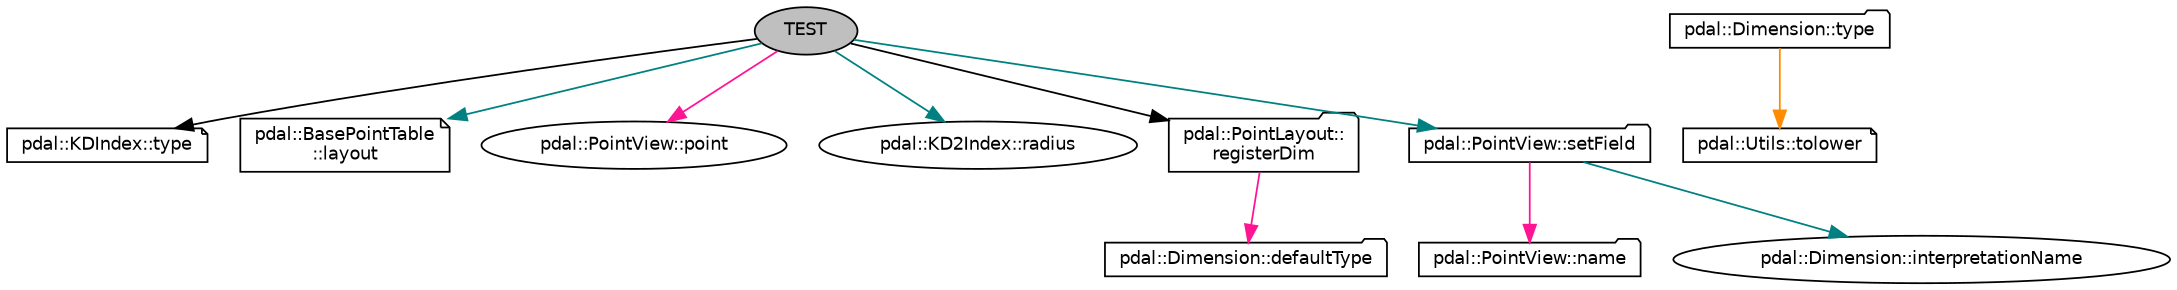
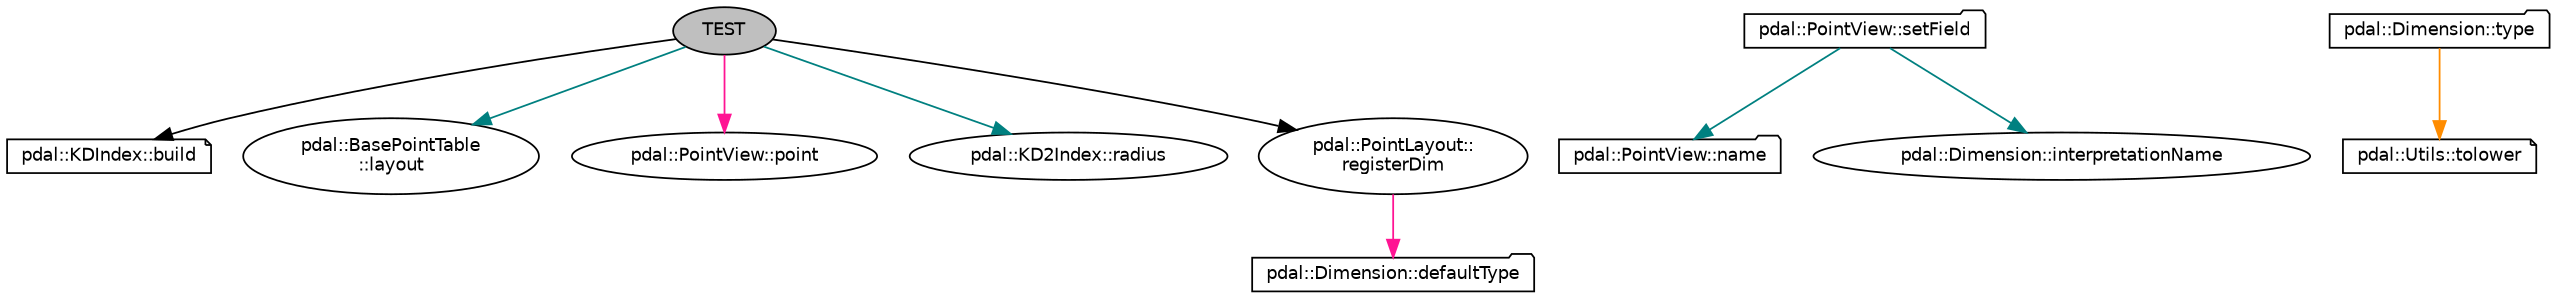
edge "TEST" -> "pdal::PointView::setField": removed
node "pdal::KDIndex::type": label "pdal::KDIndex::type" -> "pdal::KDIndex::build"
node "pdal::BasePointTable ::layout": shape note -> ellipse
node "pdal::PointLayout:: registerDim": shape folder -> ellipse
edge "pdal::PointView::setField" -> "pdal::PointView::name": color deeppink -> teal
